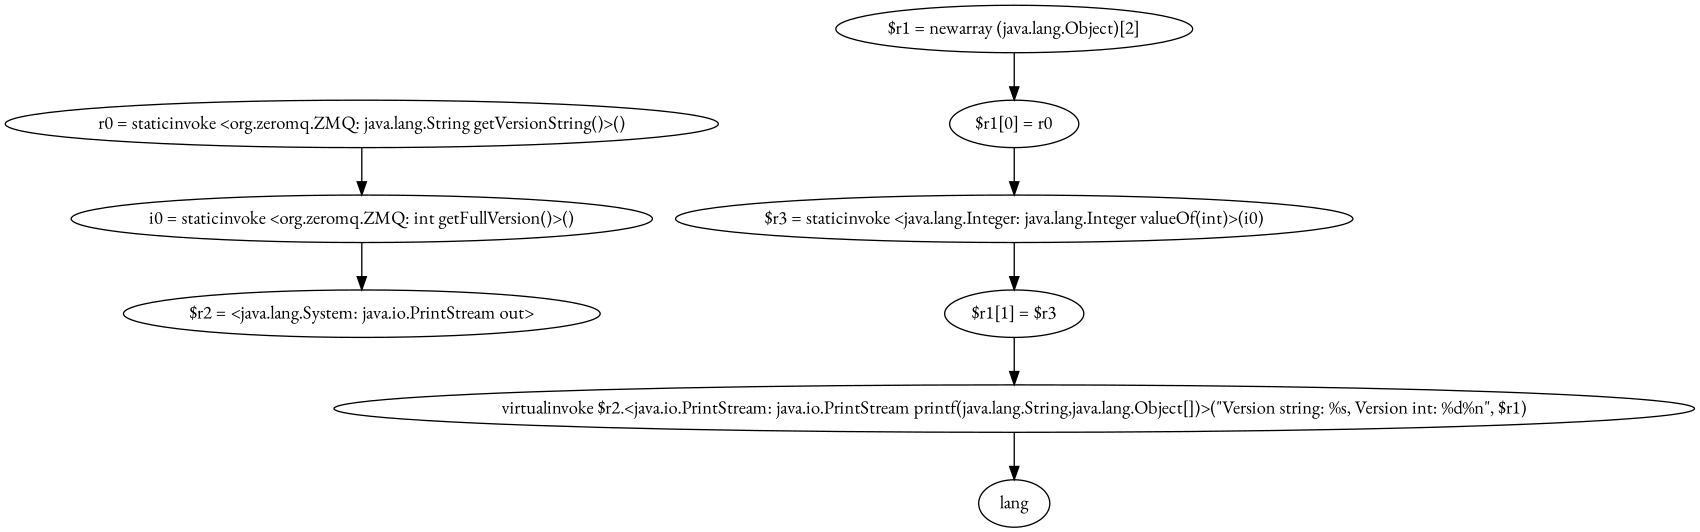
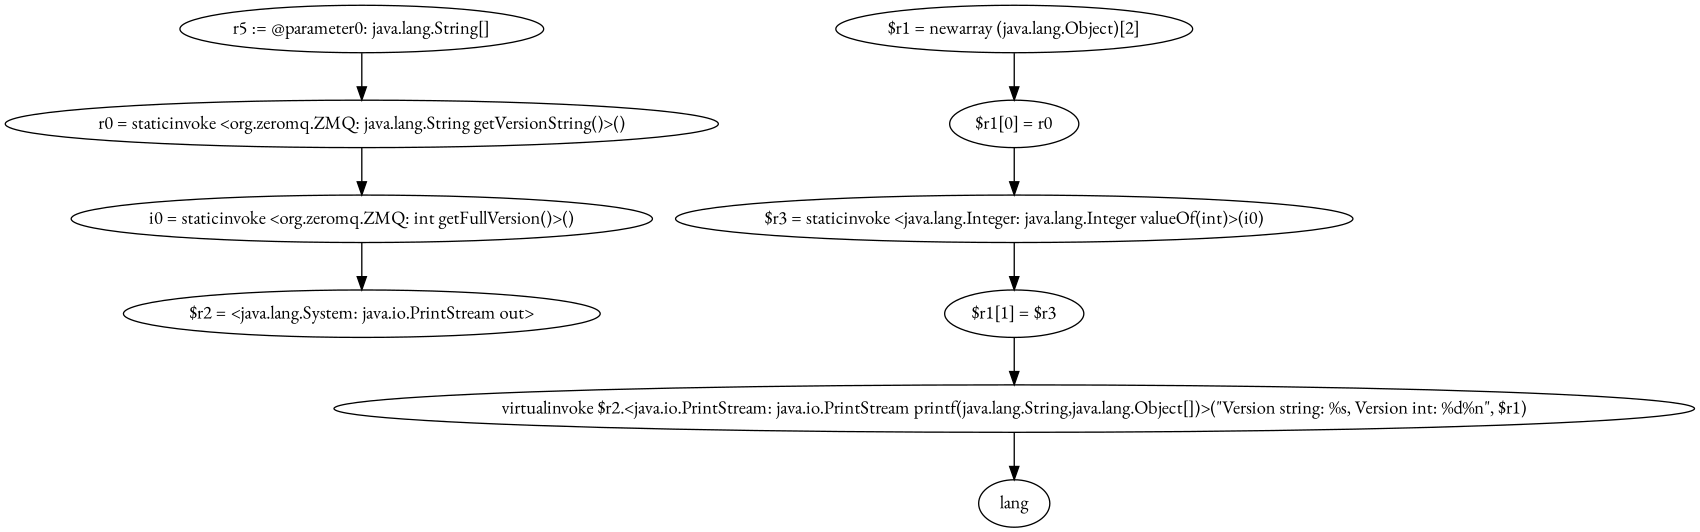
node "r5 := @parameter0: java.lang.String[]": added
